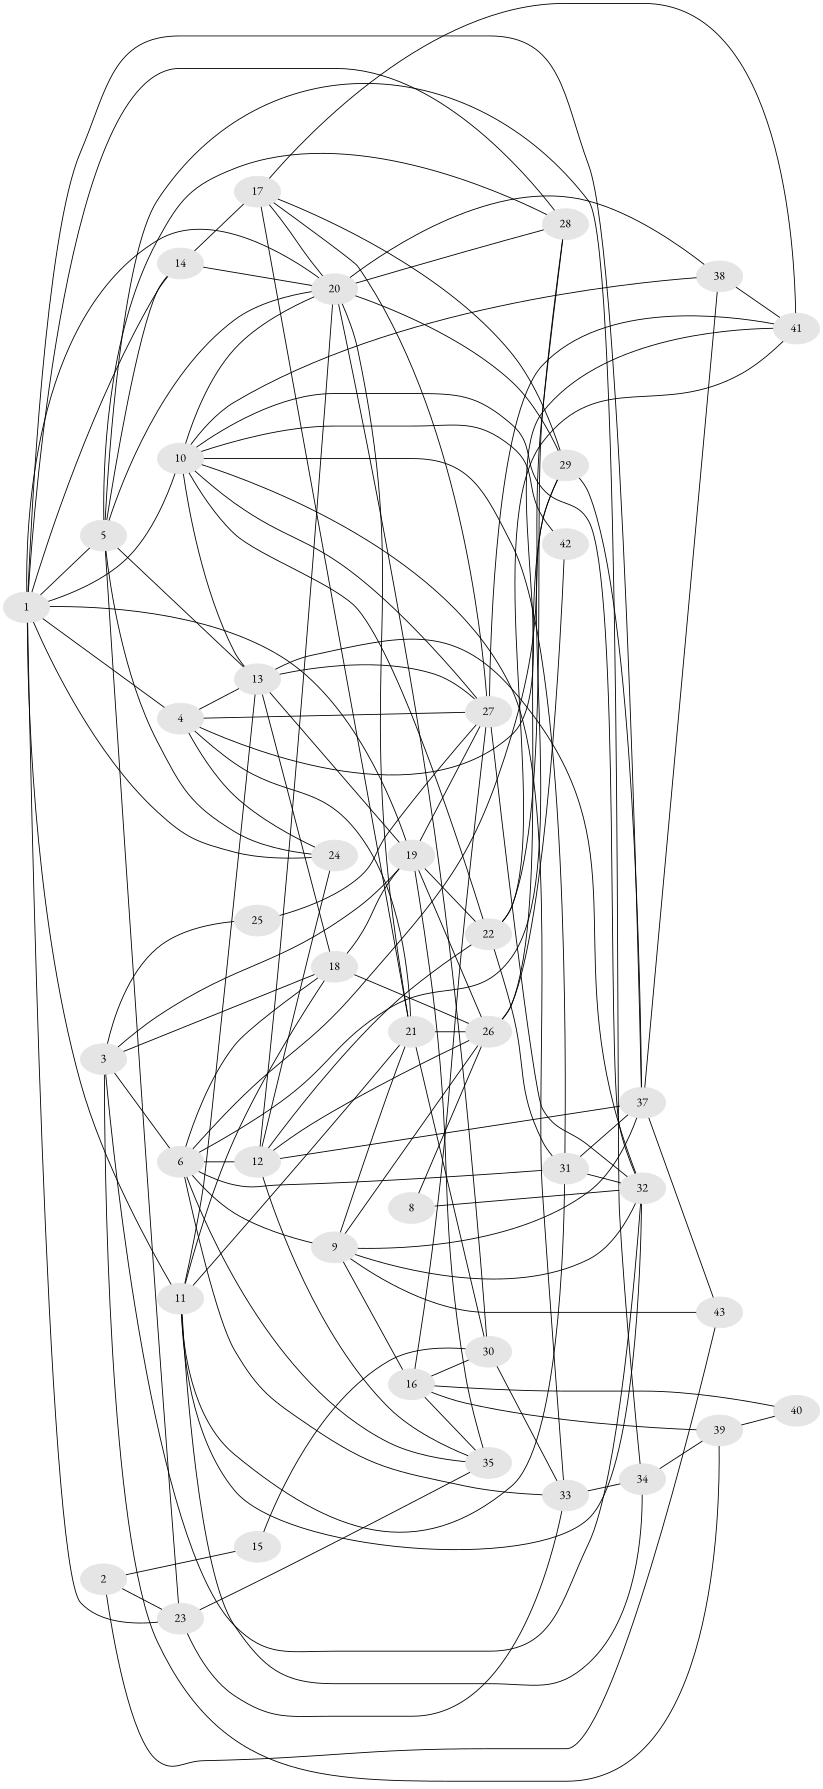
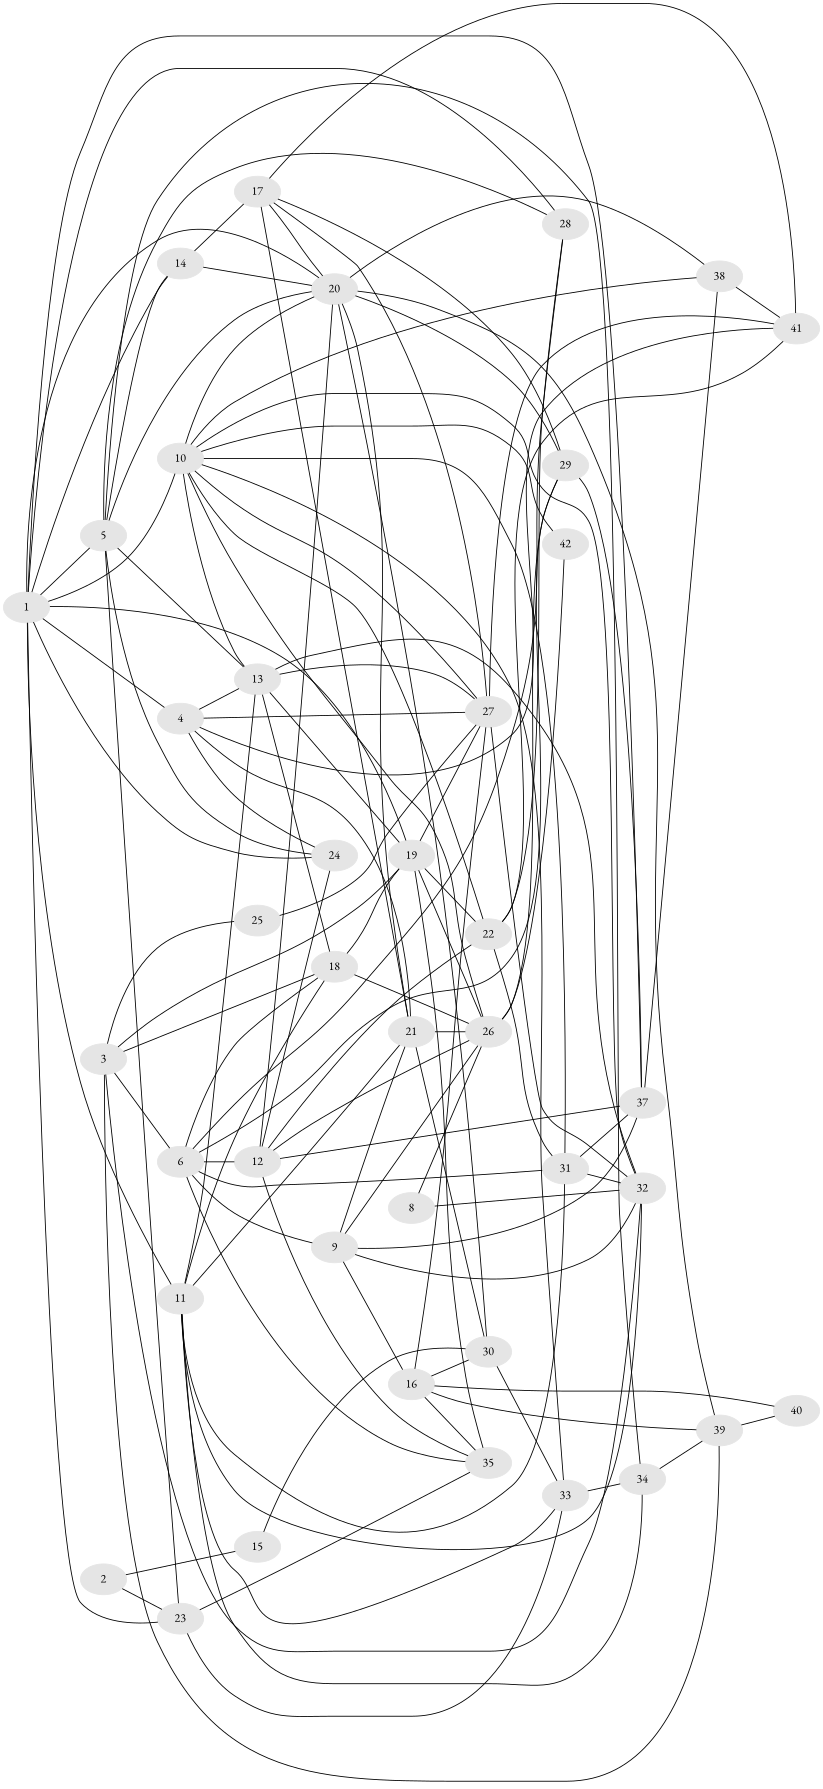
edge "28" -- "20": now "39" -- "20"
edge "10" -- "26": added
node "43": removed
edge "6" -- "33": now "11" -- "33"
